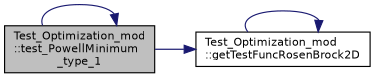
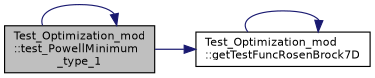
node "Test_Optimization_mod ::getTestFuncRosenBrock2D": label "Test_Optimization_mod ::getTestFuncRosenBrock2D" -> "Test_Optimization_mod ::getTestFuncRosenBrock7D"
